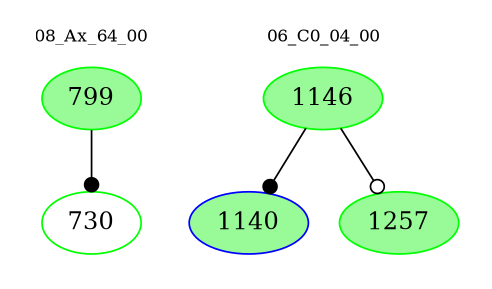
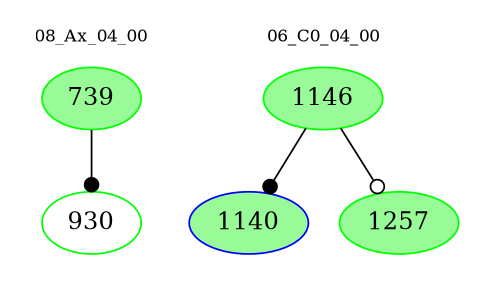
cluster "08_Ax_64_00": label "08_Ax_64_00" -> "08_Ax_04_00"
node "799": label "799" -> "739"
node "730": label "730" -> "930"
